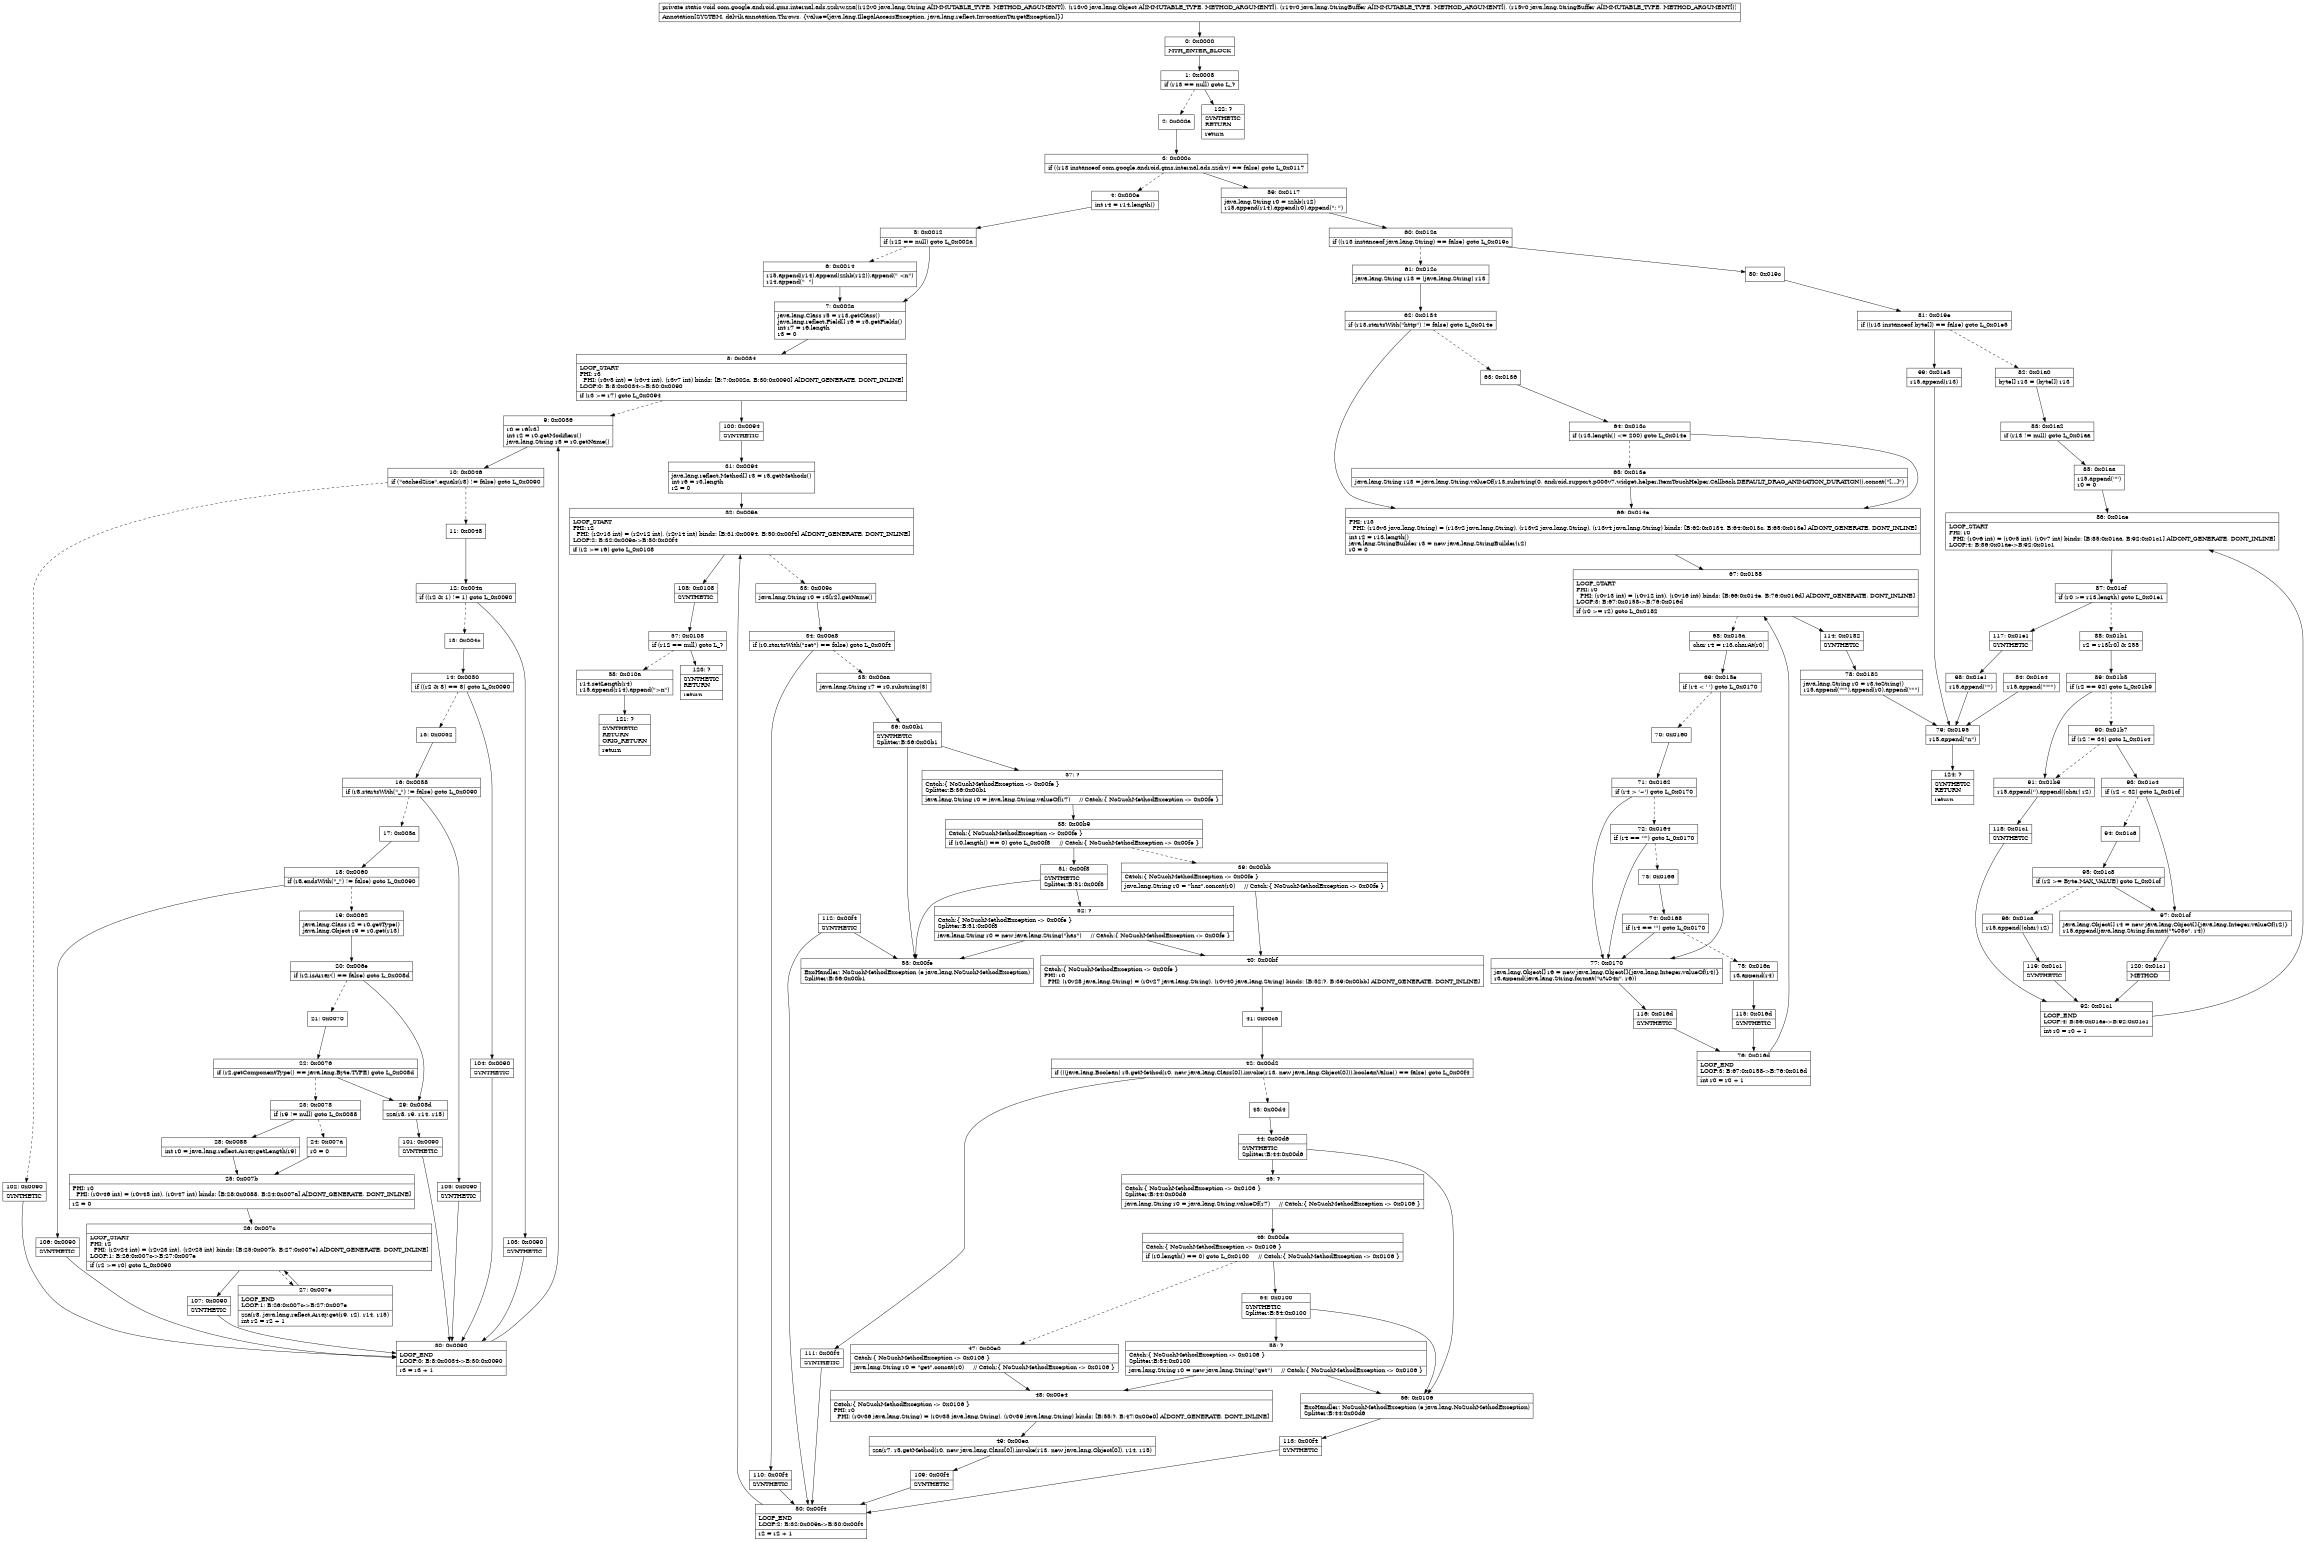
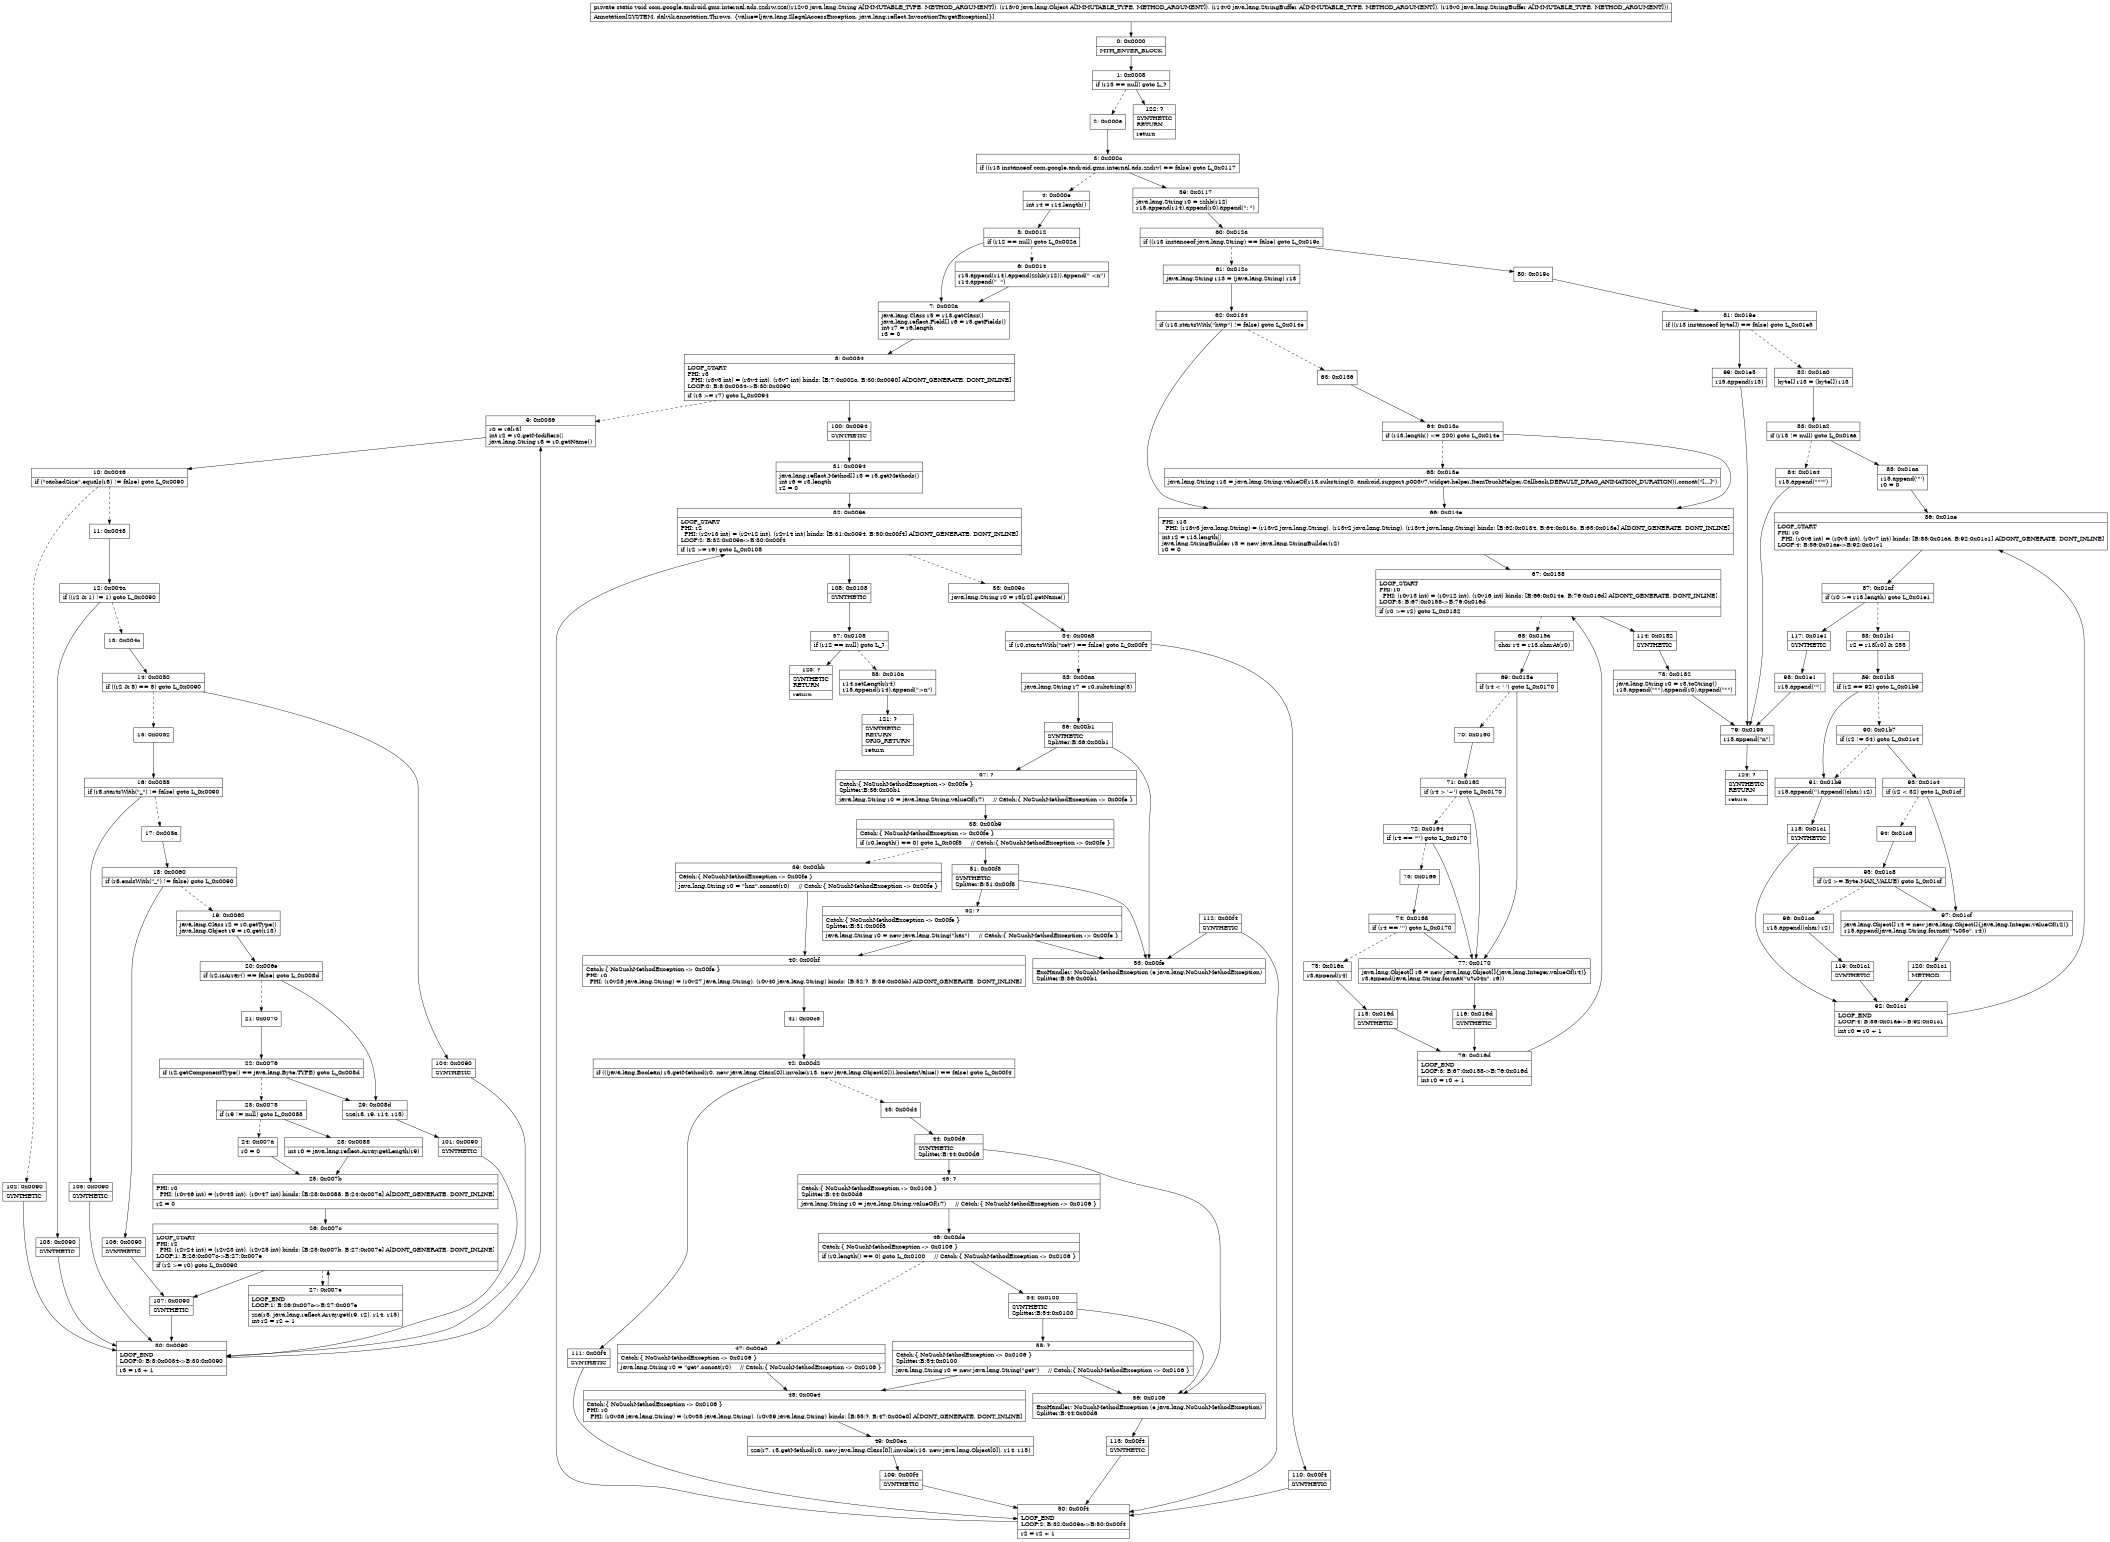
edge "83: 0x01a2" -> "84: 0x01a4": added
edge "106: 0x0090" -> "30: 0x0090": now "106: 0x0090" -> "107: 0x0090"
